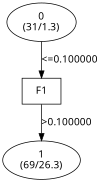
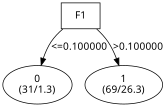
edge "0 (31/1.3)" -> "F1": reversed
